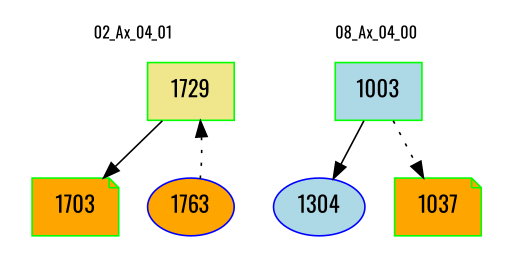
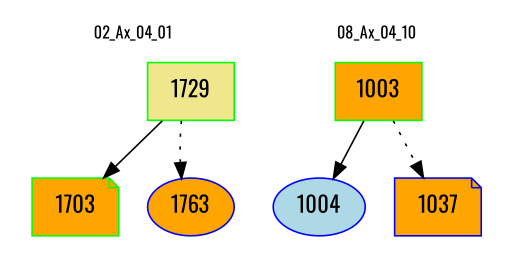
cluster "08_Ax_04_00": label "08_Ax_04_00" -> "08_Ax_04_10"
node "1003": fillcolor lightblue -> orange
edge "1763" -> "1729": reversed
node "1304": label "1304" -> "1004"
node "1037": color green -> blue
